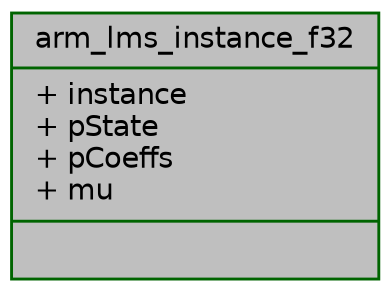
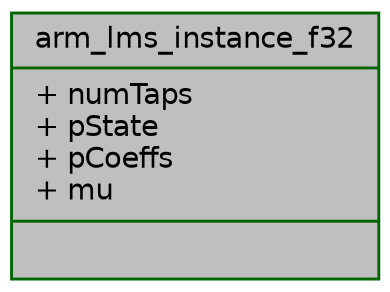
node "arm_lms_instance_f32": text "+ instance" -> "+ numTaps"
